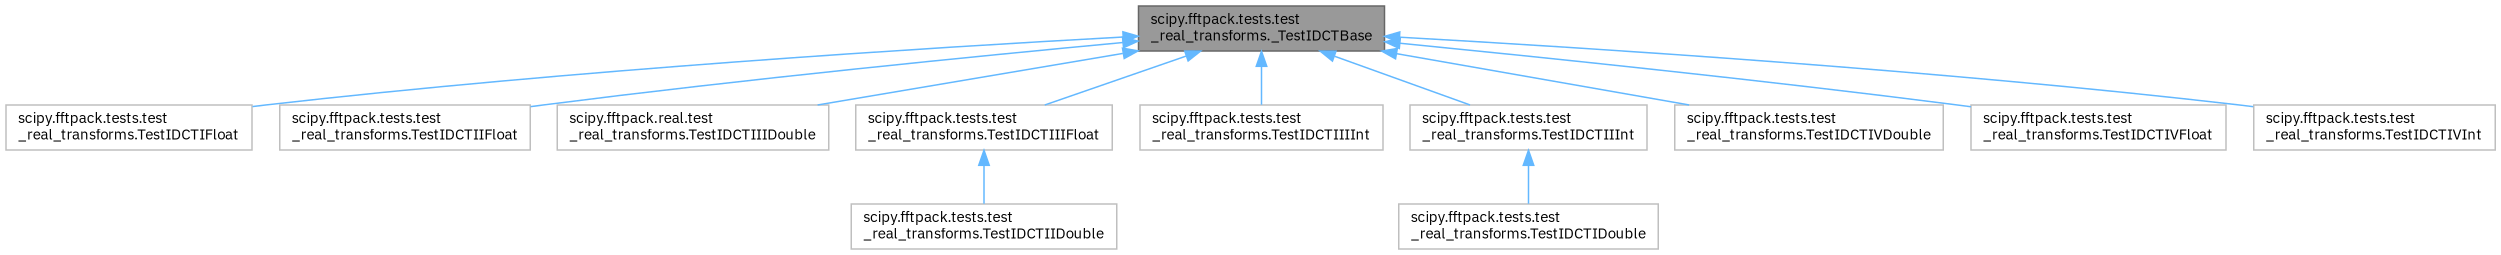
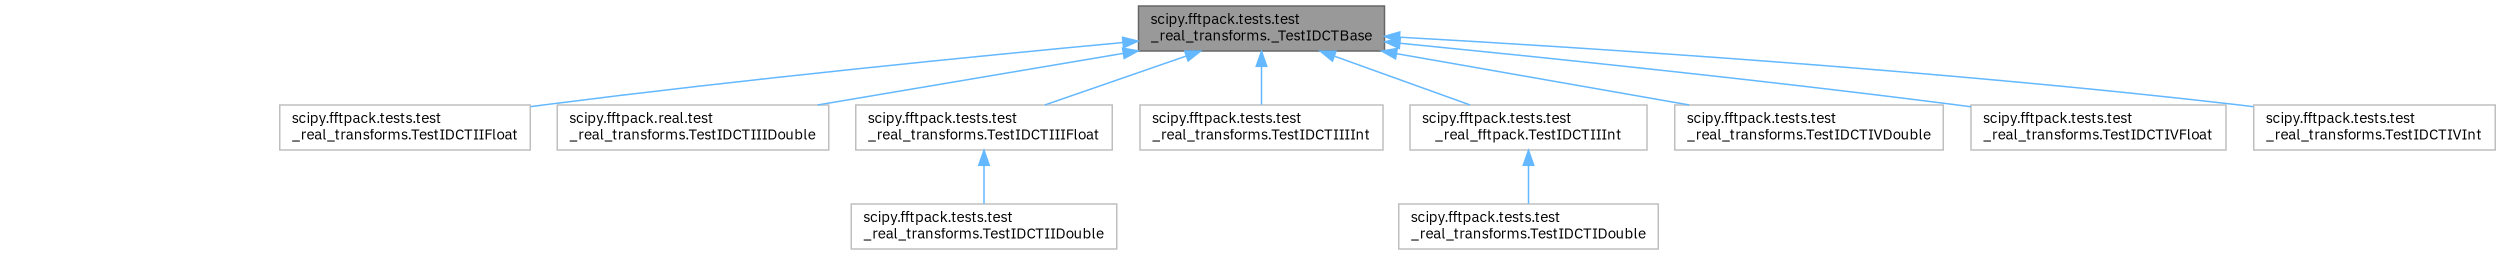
node "scipy.fftpack.tests.test _real_transforms.TestIDCTIFloat": removed
node "scipy.fftpack.tests.test _real_transforms.TestIDCTIIInt": label "scipy.fftpack.tests.test _real_transforms.TestIDCTIIInt" -> "scipy.fftpack.tests.test _real_fftpack.TestIDCTIIInt"
